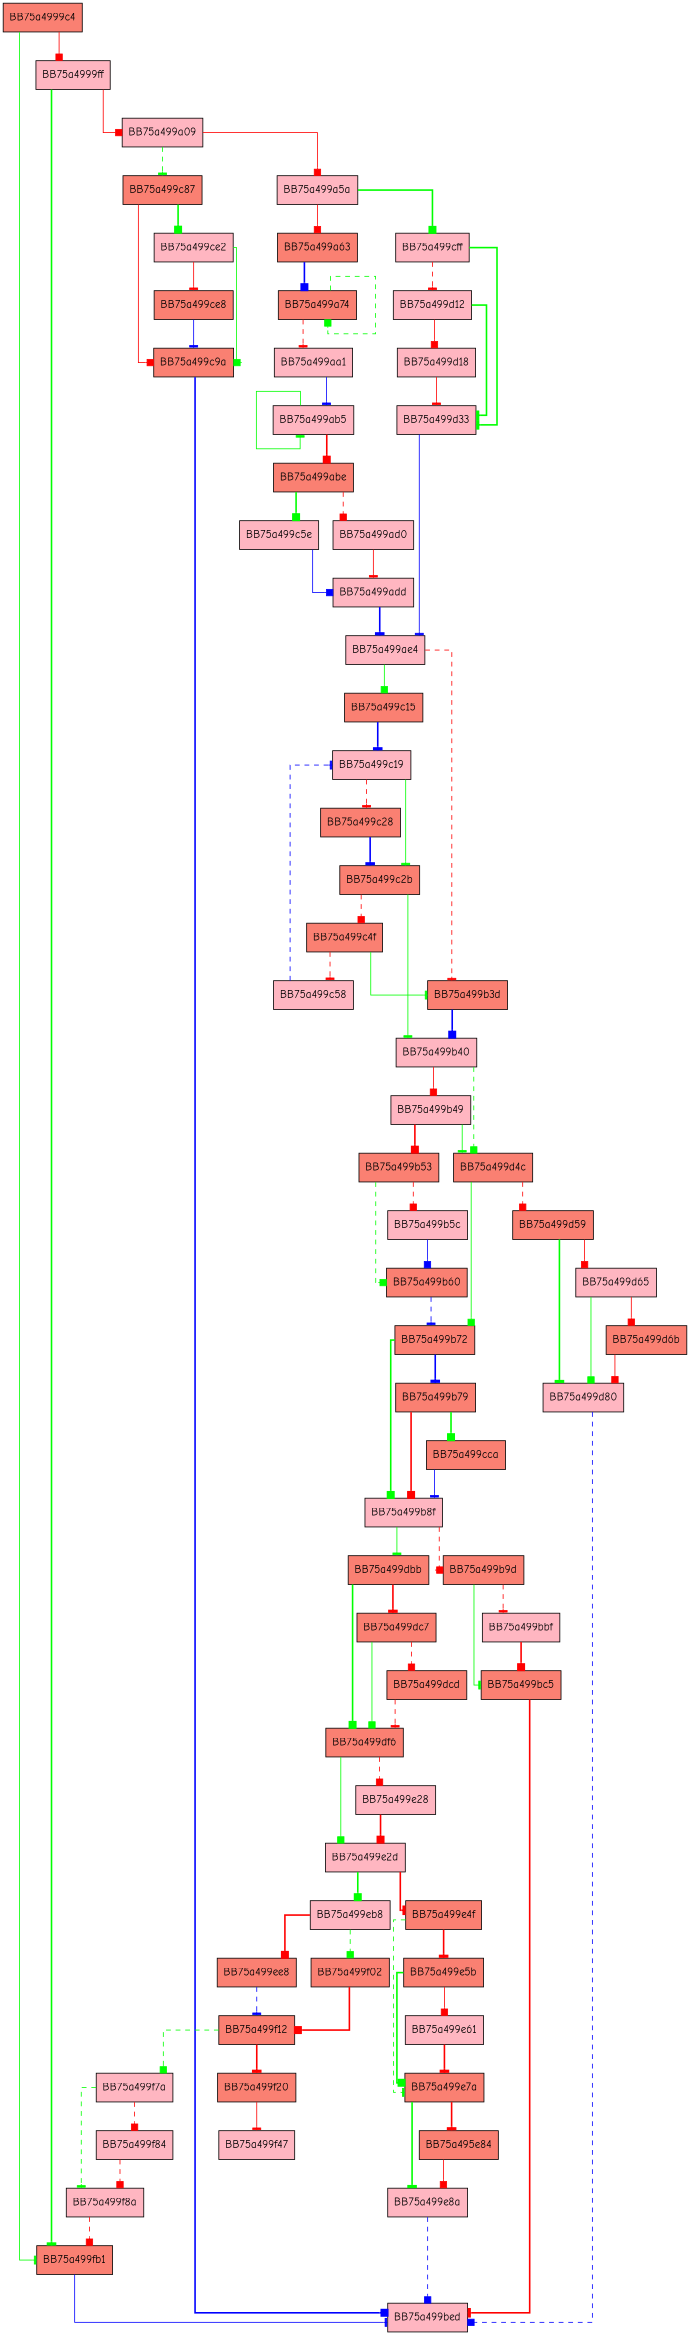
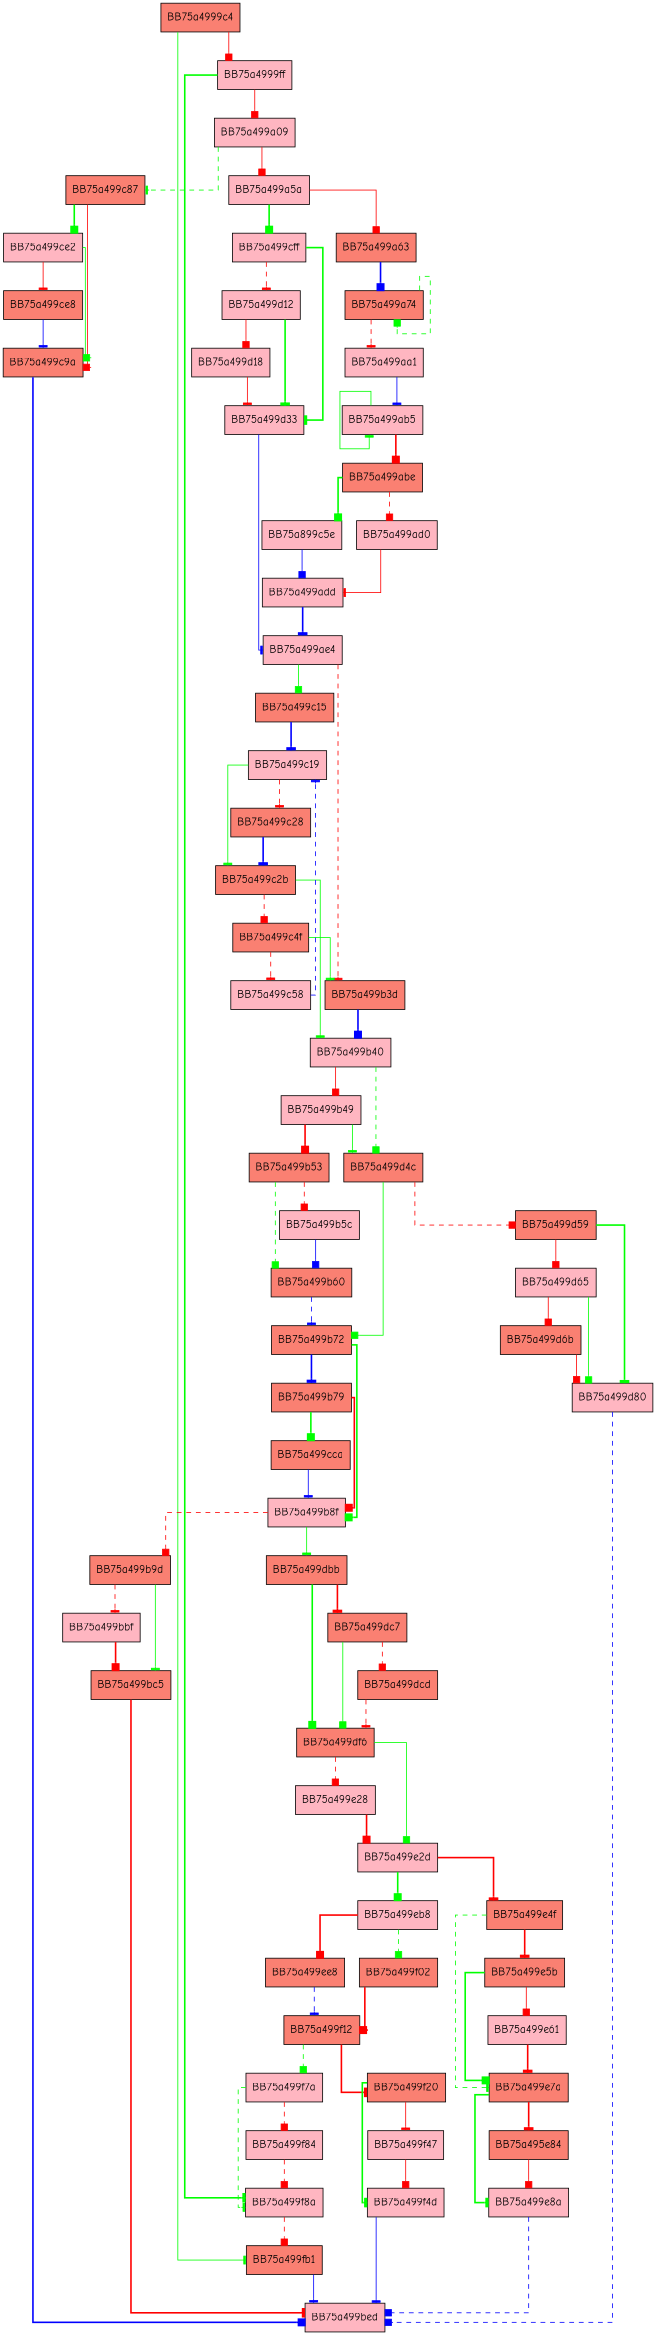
node "BB75a499c5e": label "BB75a499c5e" -> "BB75a899c5e"
edge "BB75a4999ff" -> "BB75a499fb1": now "BB75a4999ff" -> "BB75a499f8a"
node "BB75a499f4d": added
